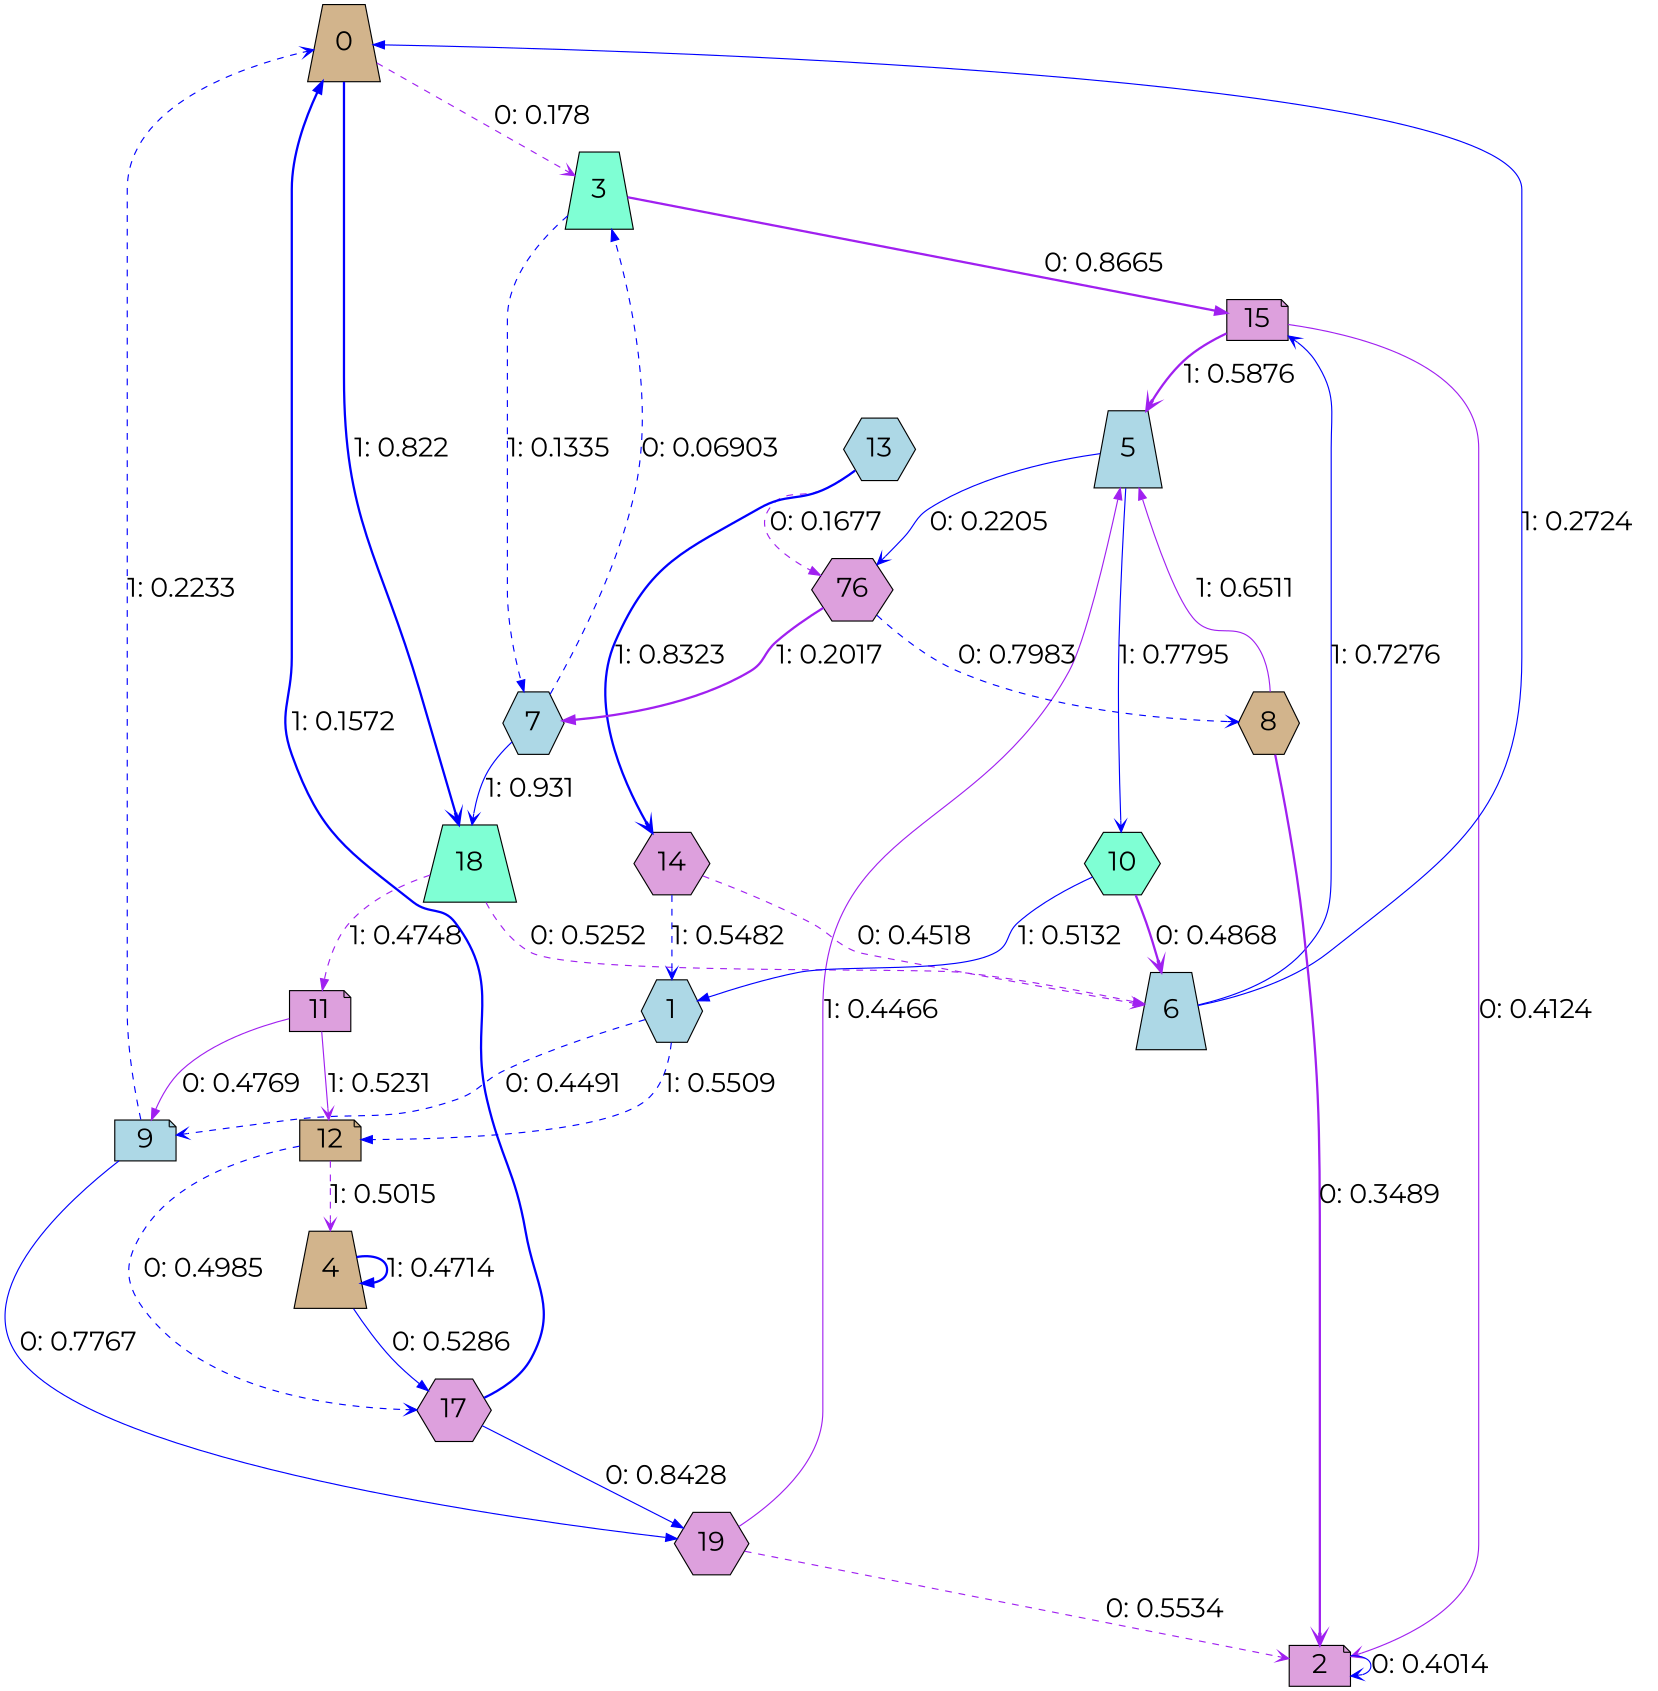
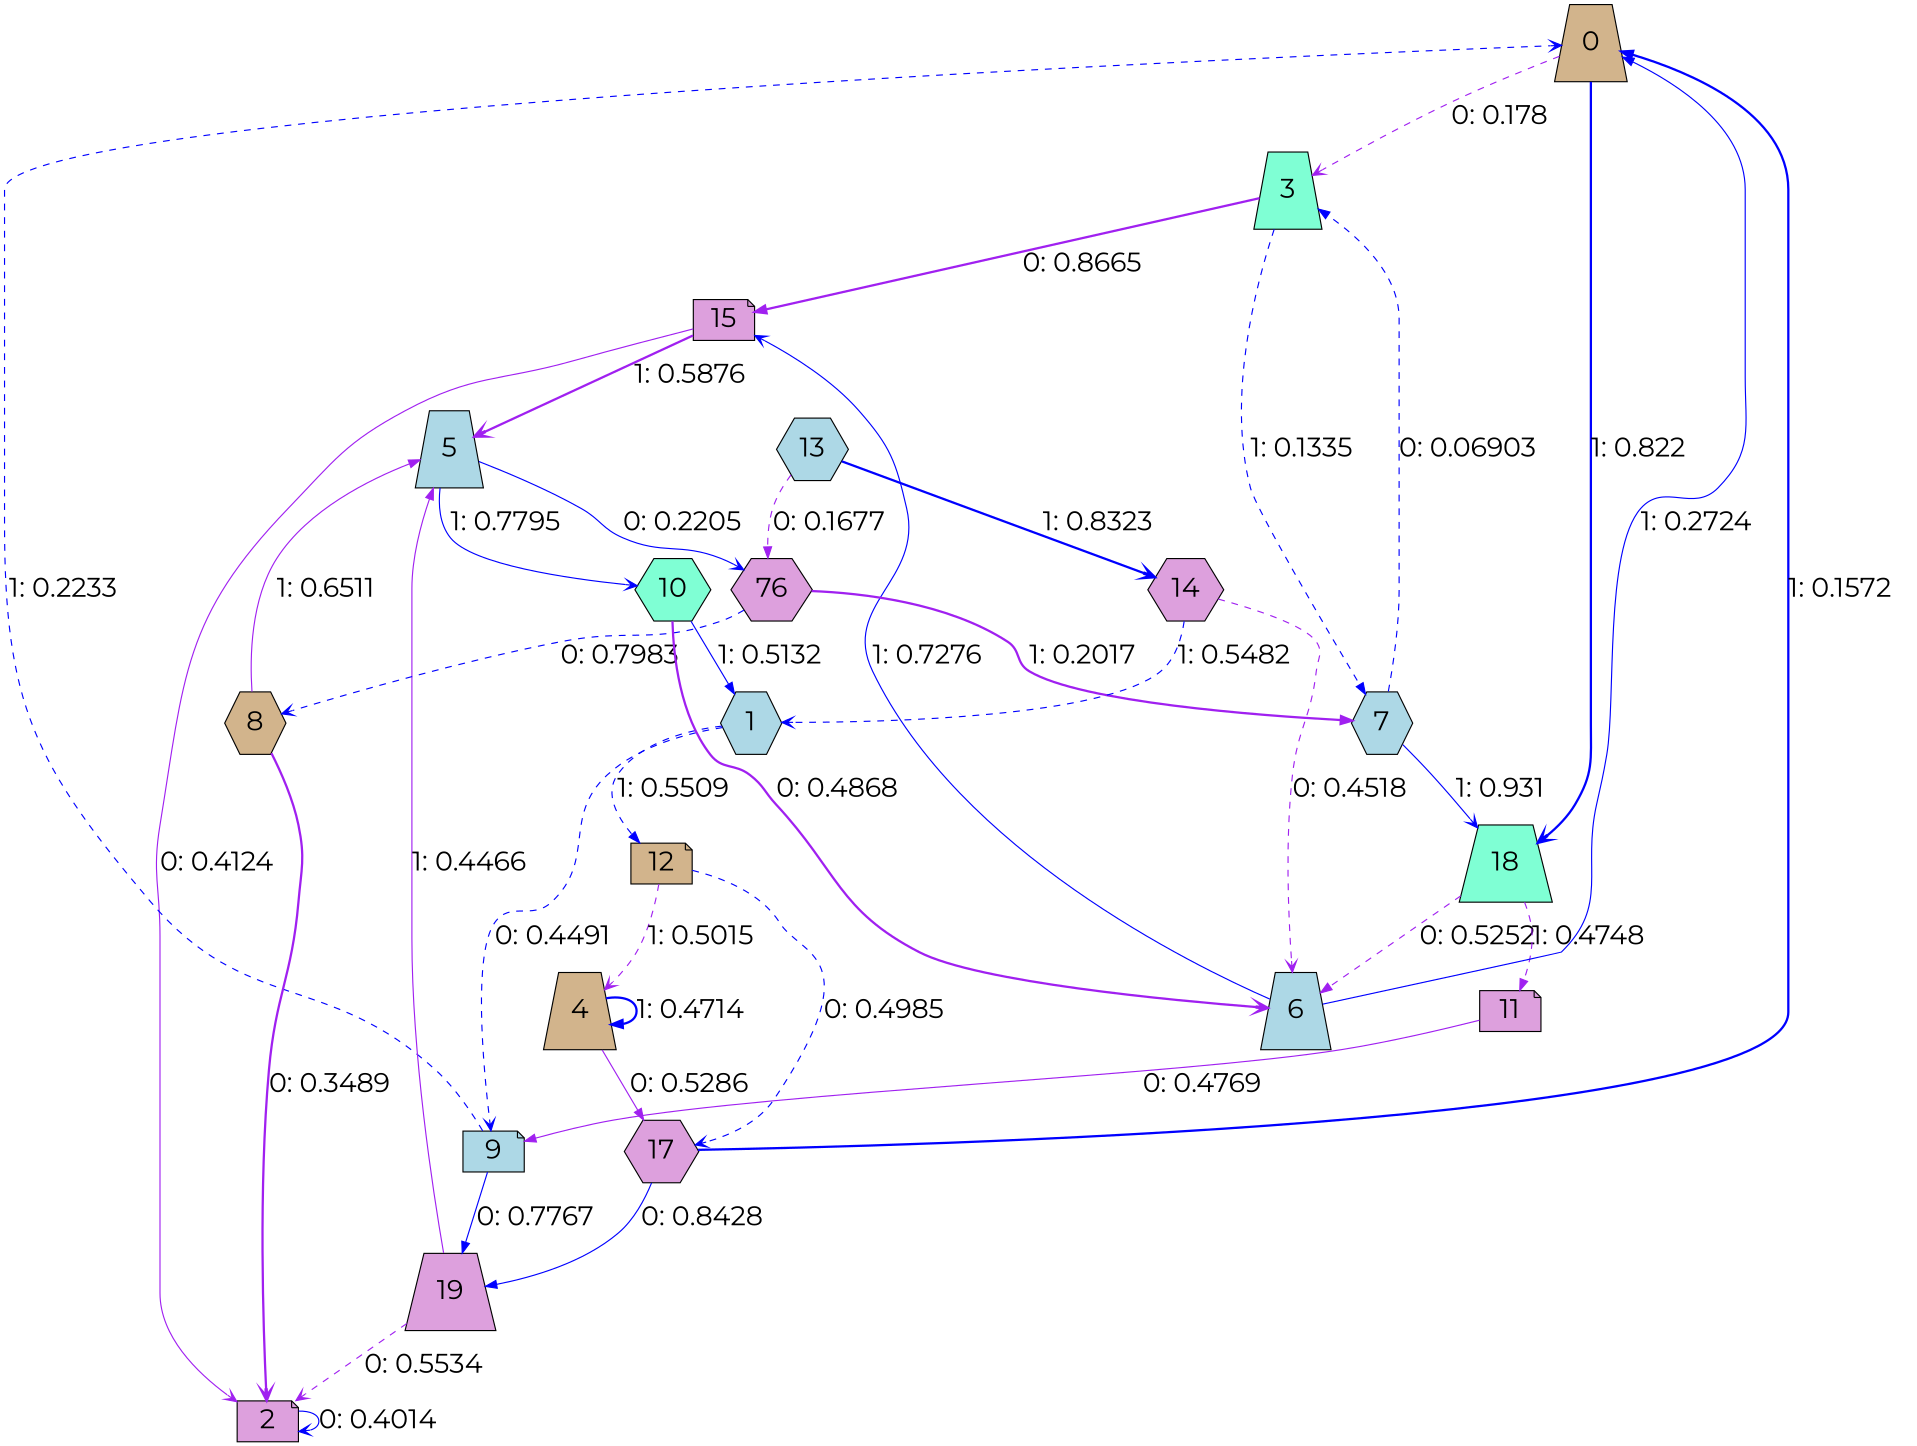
edge "11" -> "12": removed, label "1: 0.5231"
edge "4" -> "17": color blue -> purple
node "19": shape hexagon -> trapezium
